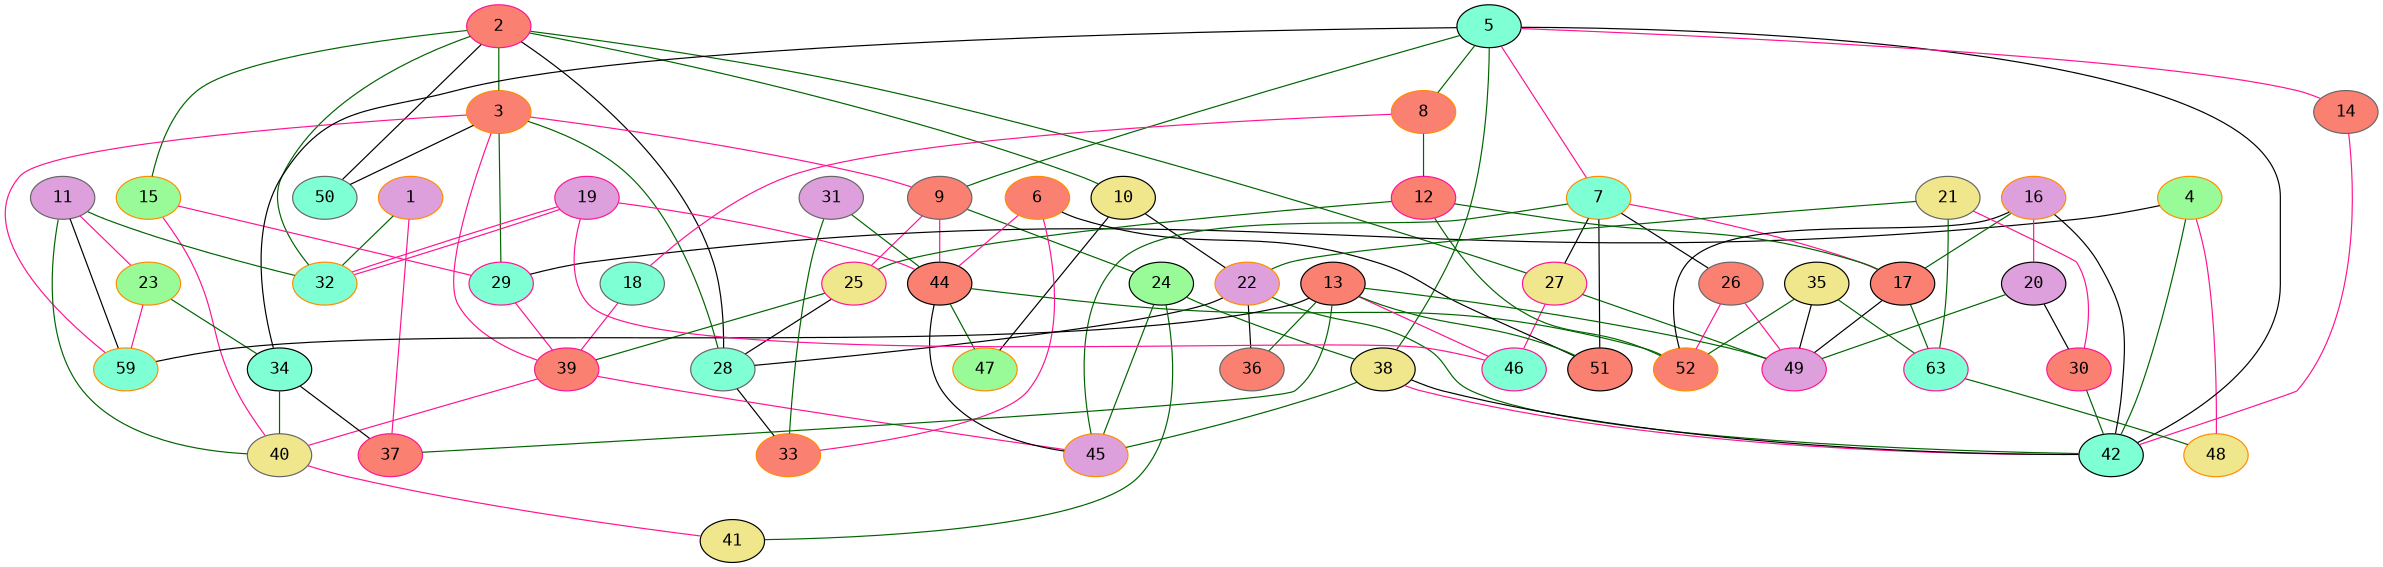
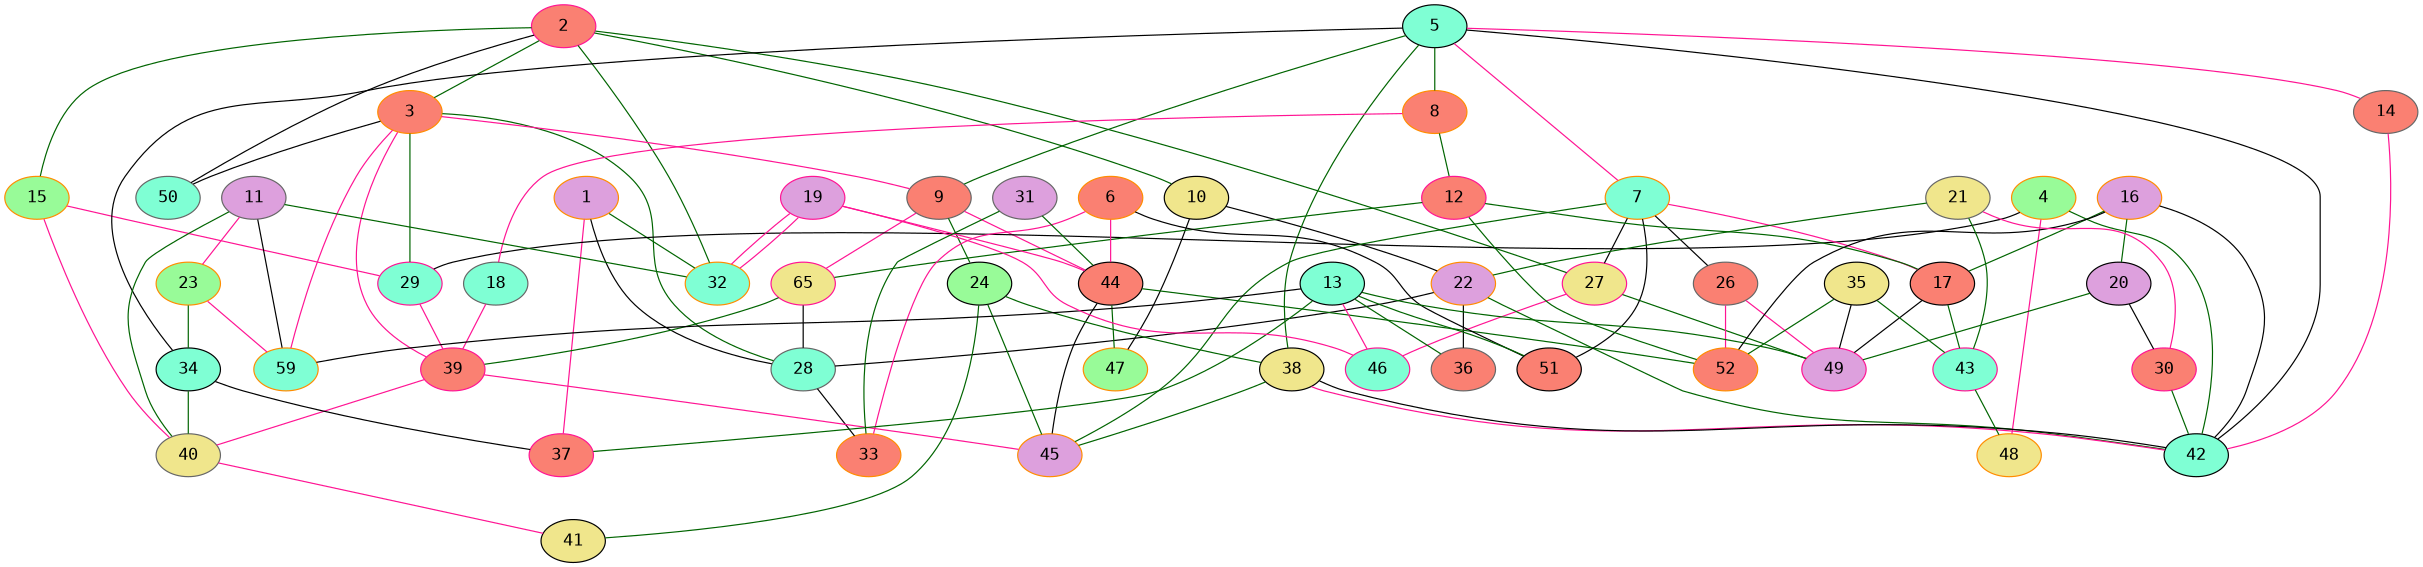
edge "2" -- "28": now "1" -- "28"
edge "16" -- "20": color deeppink -> darkgreen
node "25": label "25" -> "65"
node "13": fillcolor salmon -> aquamarine
node "63": label "63" -> "43"
